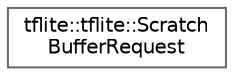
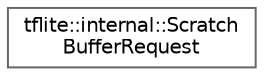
node "tflite::tflite::Scratch BufferRequest": label "tflite::tflite::Scratch BufferRequest" -> "tflite::internal::Scratch BufferRequest"
